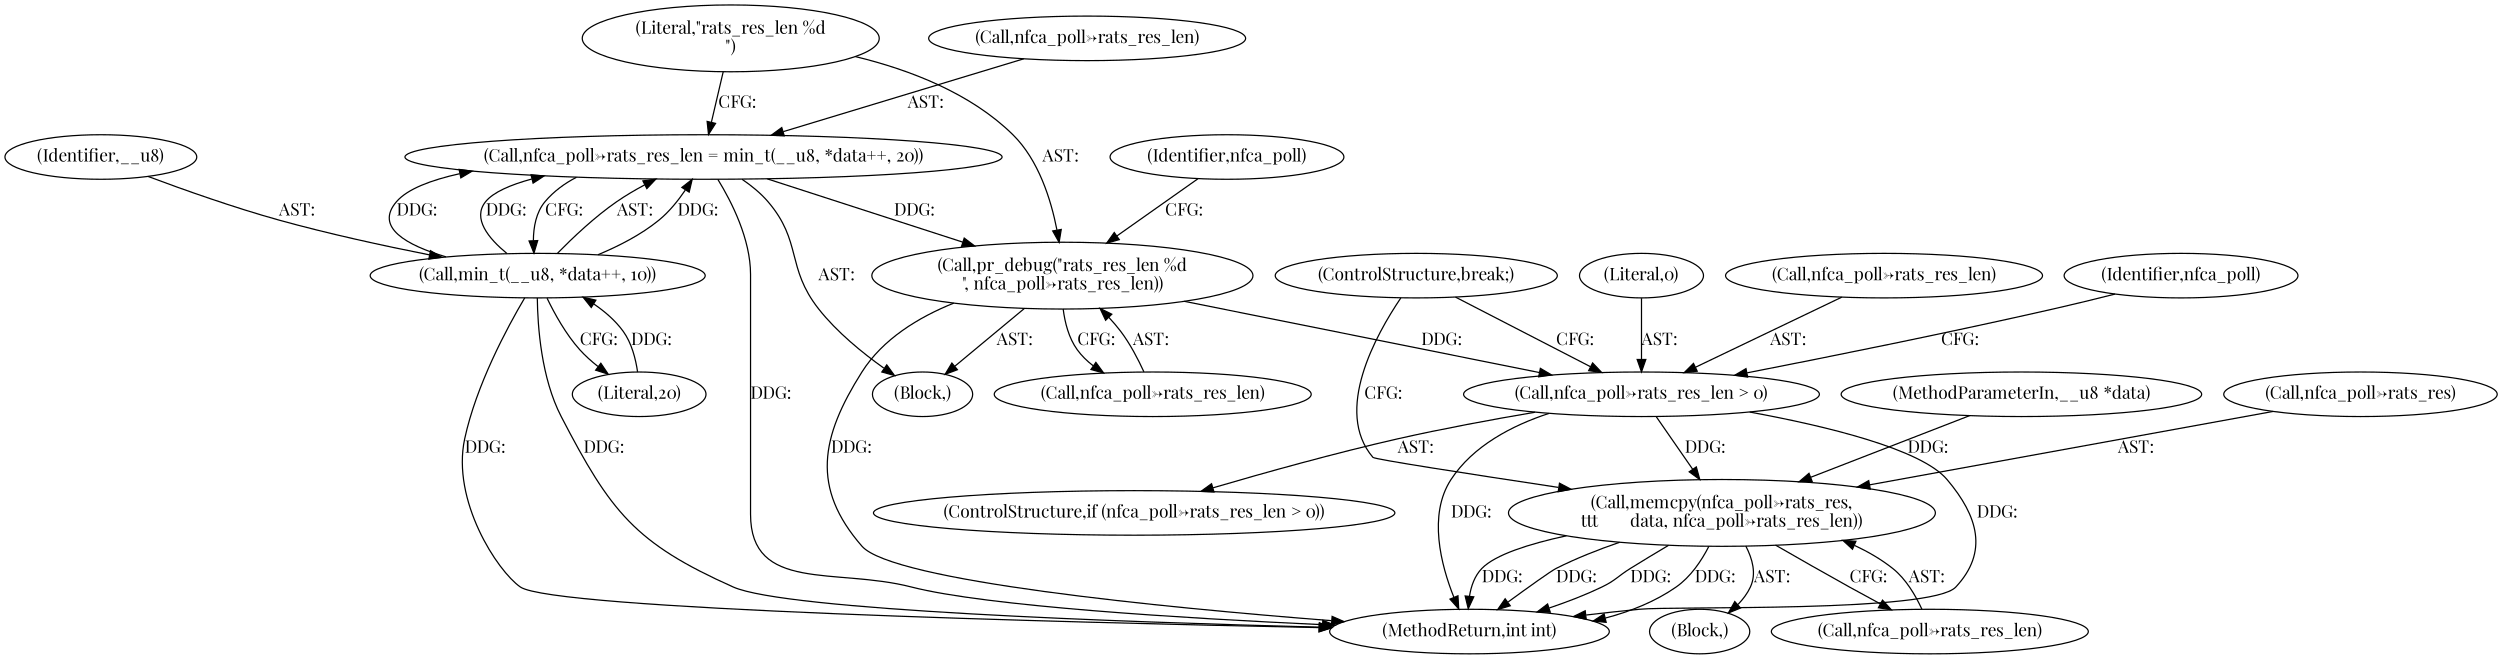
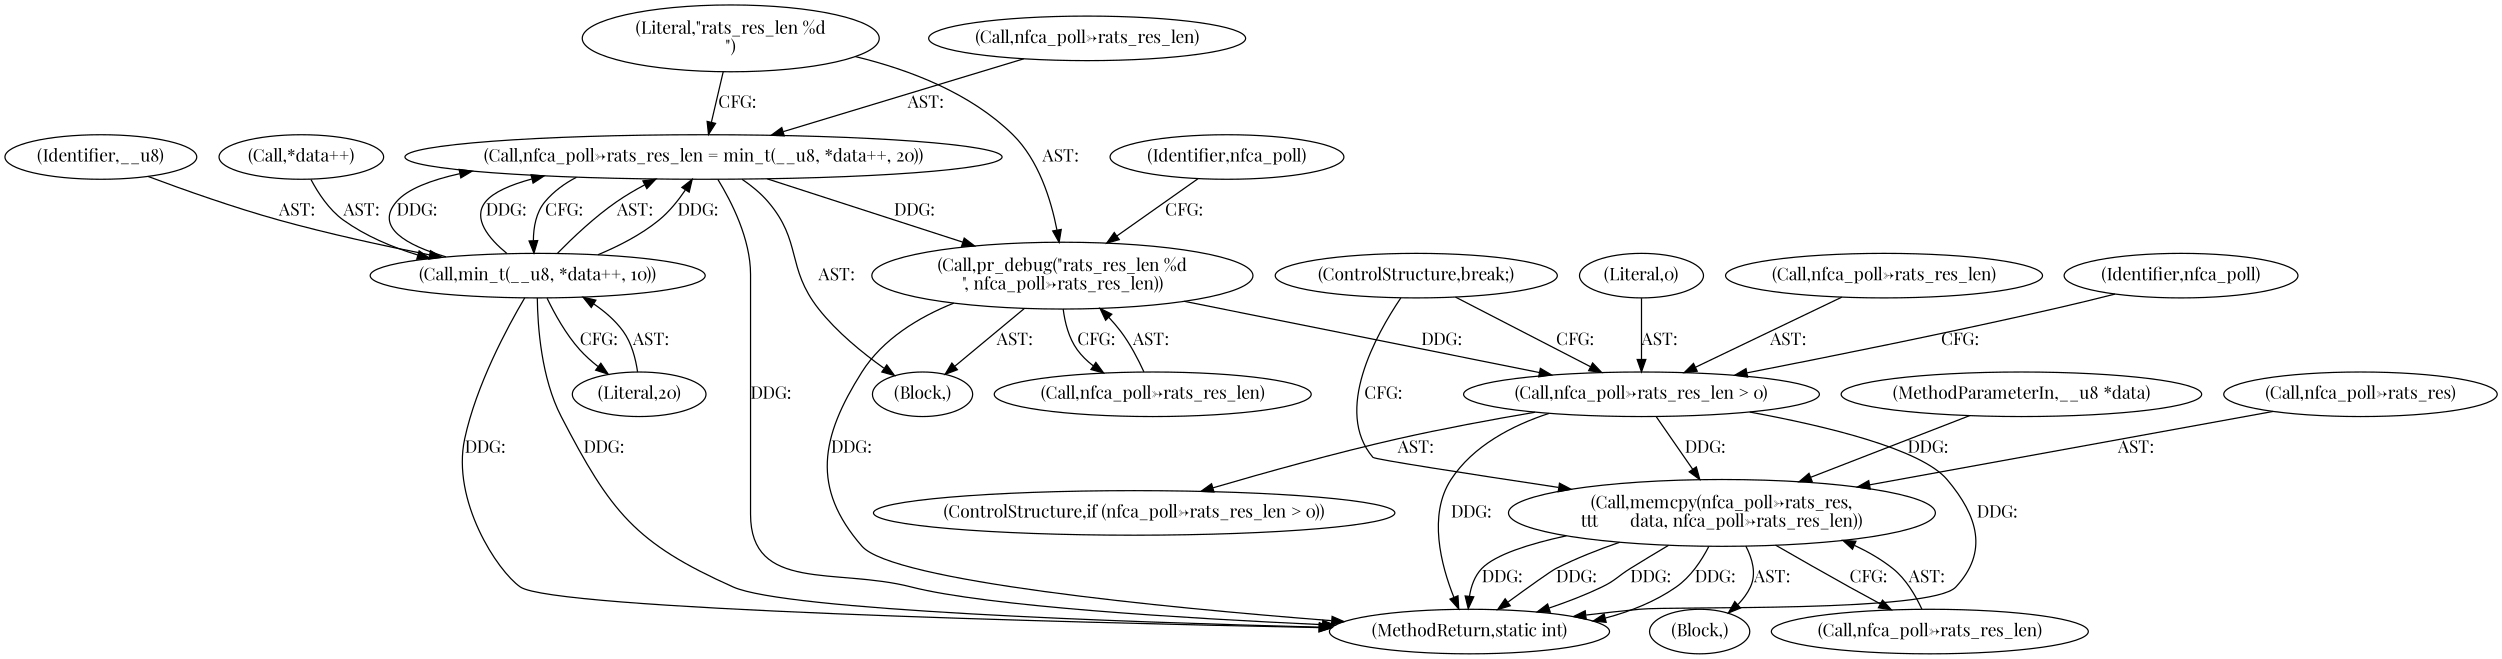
node "(Call,*data++)": added
edge "(Literal,20)" -> "(Call,min_t(__u8, *data++, 10))": label "DDG: " -> "AST: "
node "(MethodReturn,int int)": label "(MethodReturn,int int)" -> "(MethodReturn,static int)"
